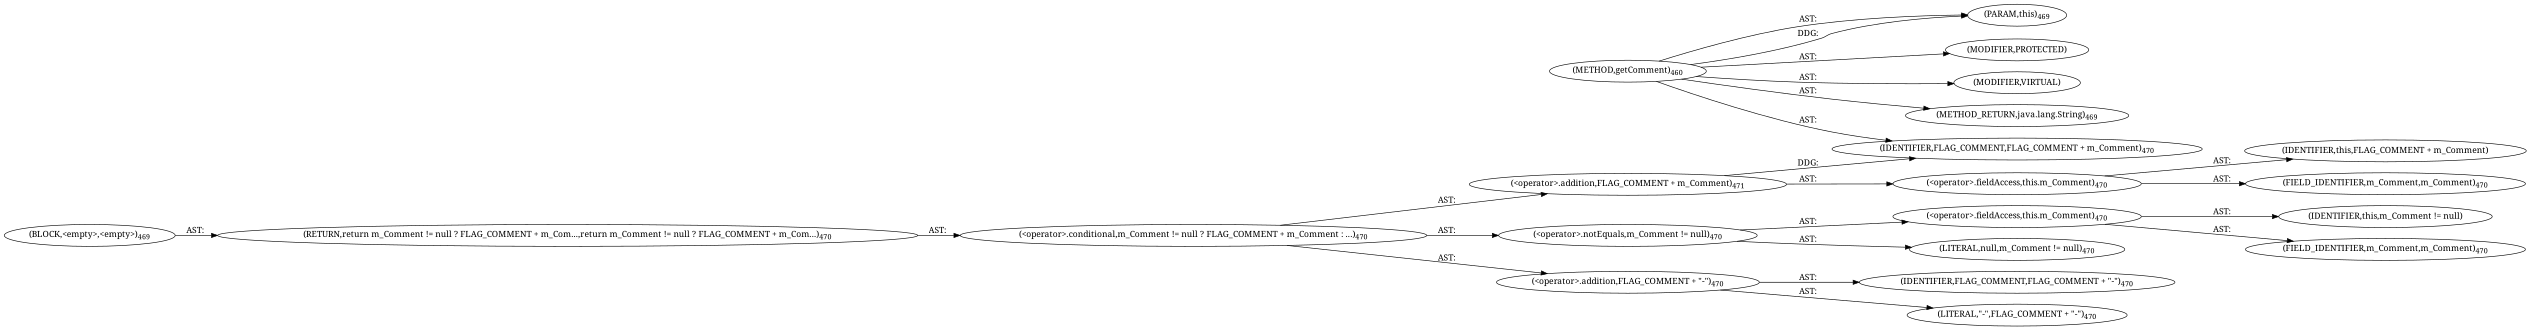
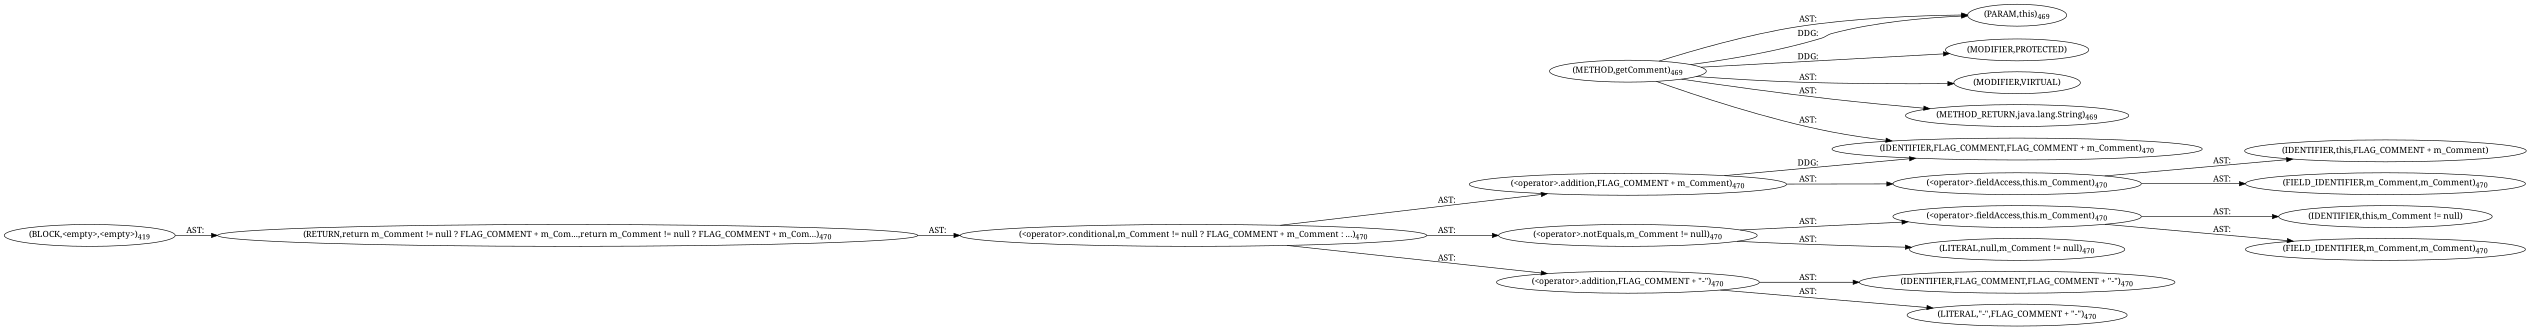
edge "(METHOD,getComment)" -> "(MODIFIER,PROTECTED)": label "AST: " -> "DDG: "
node "(METHOD,getComment)": text "460" -> "469"
node "(<operator>.addition,FLAG_COMMENT + m_Comment)": text "471" -> "470"
node "(BLOCK,<empty>,<empty>)": text "469" -> "419"
